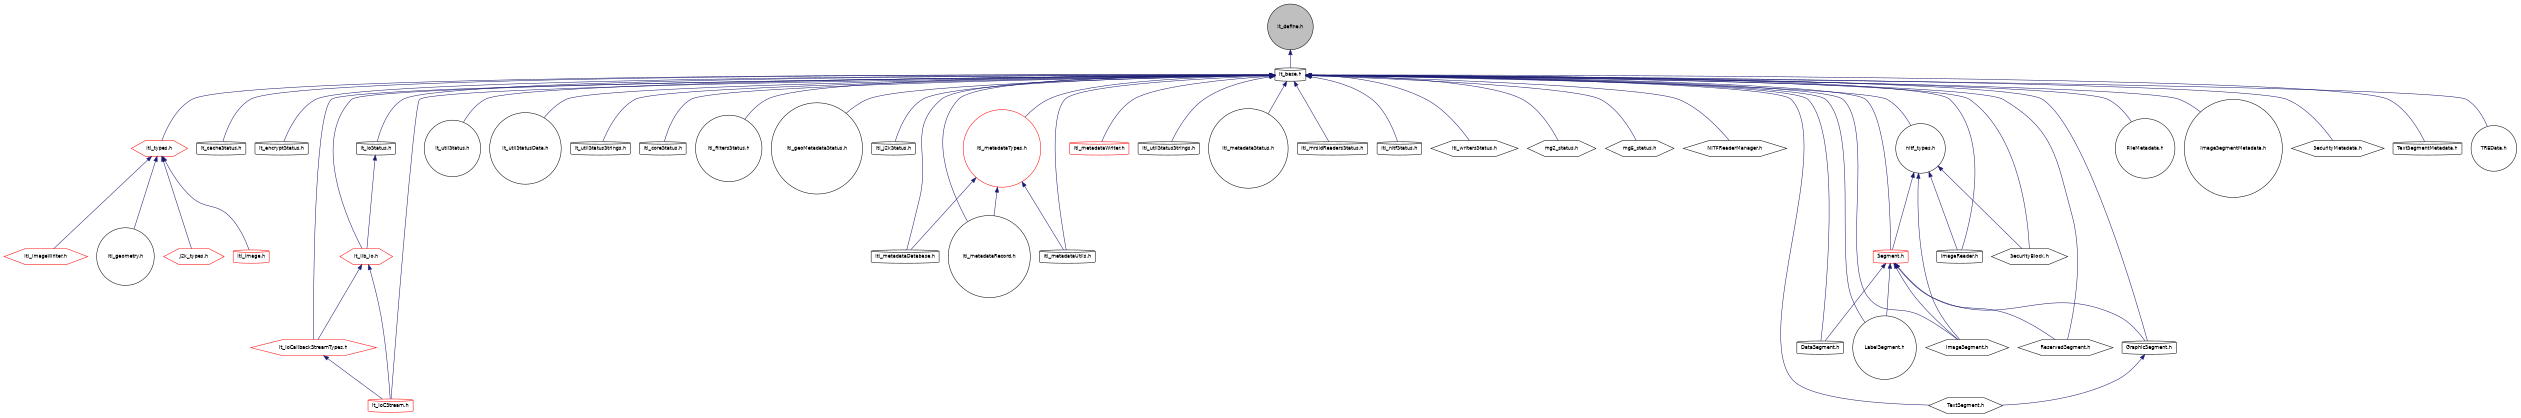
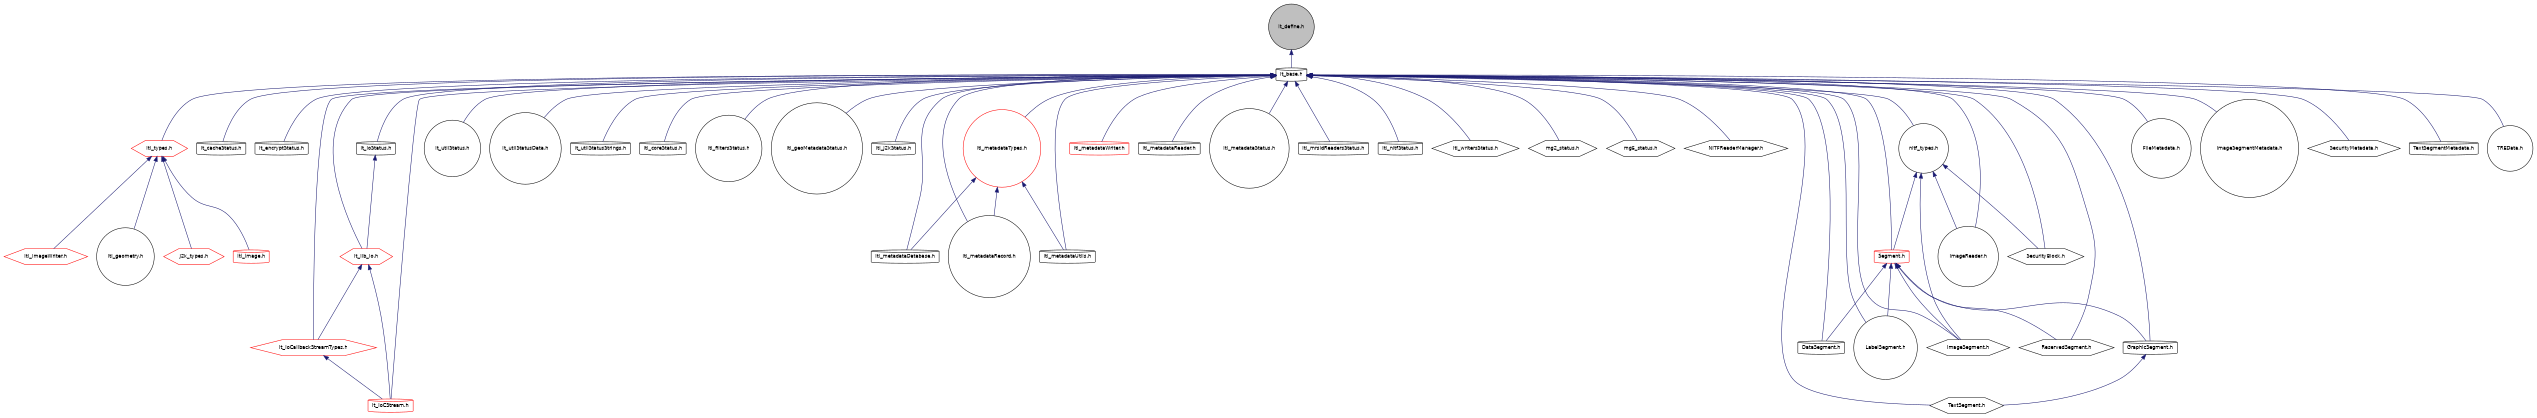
node "lti_utilStatusStrings.h": label "lti_utilStatusStrings.h" -> "lti_metadataReader.h"
node "ImageReader.h": shape cylinder -> circle
